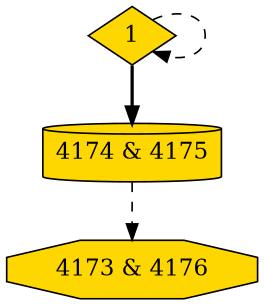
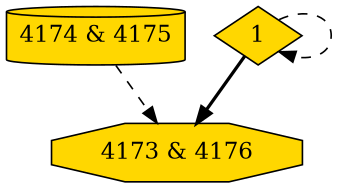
edge "1" -> "4174 & 4175": now "1" -> "4173 & 4176"
